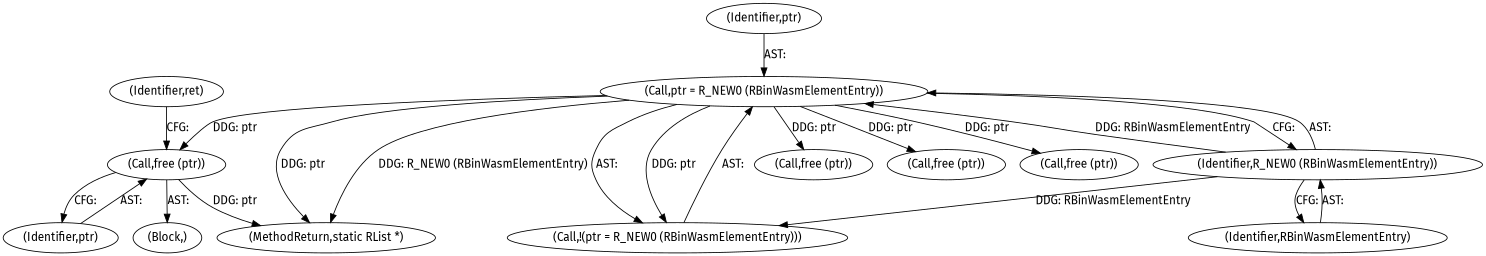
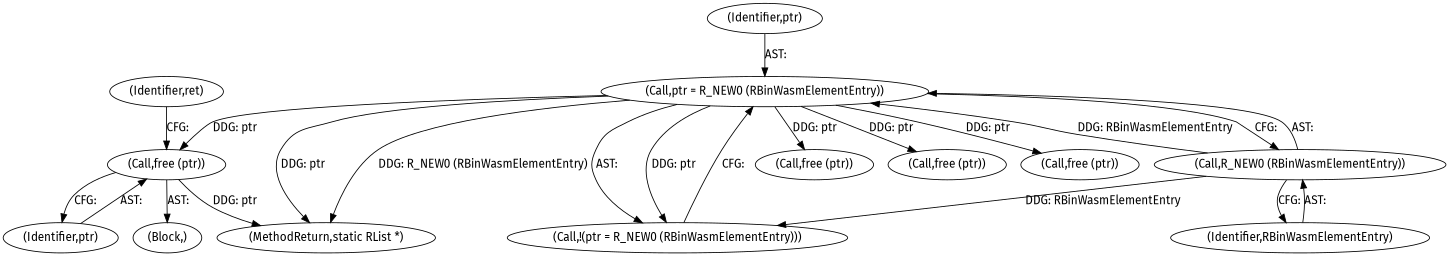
edge "(Call,!(ptr = R_NEW0 (RBinWasmElementEntry)))" -> "(Call,ptr = R_NEW0 (RBinWasmElementEntry))": label "AST: " -> "CFG: "
node "(Identifier,R_NEW0 (RBinWasmElementEntry))": label "(Identifier,R_NEW0 (RBinWasmElementEntry))" -> "(Call,R_NEW0 (RBinWasmElementEntry))"
